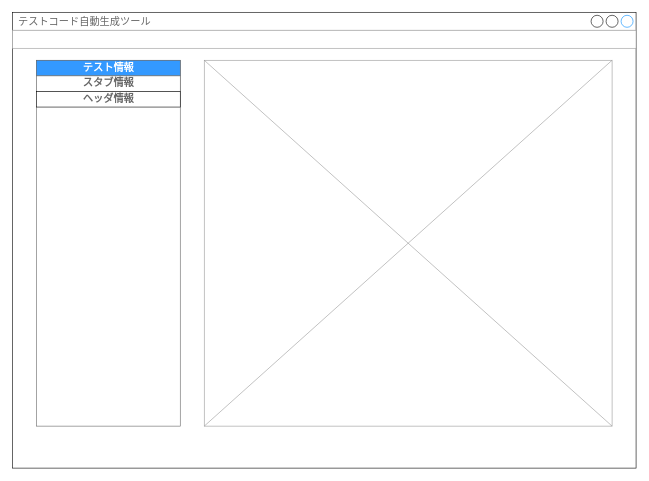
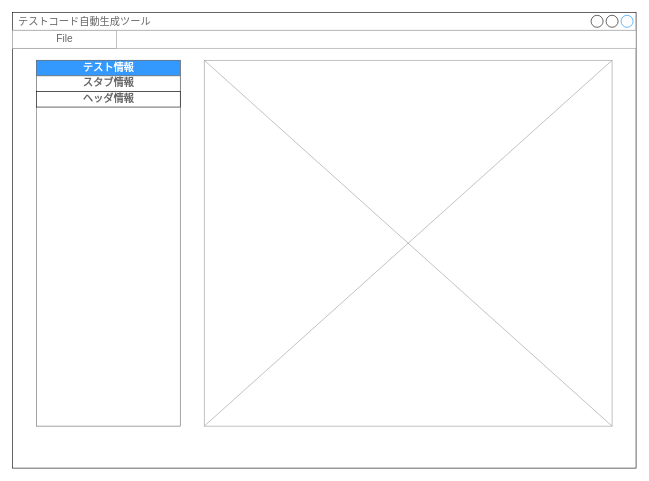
node "File": added
